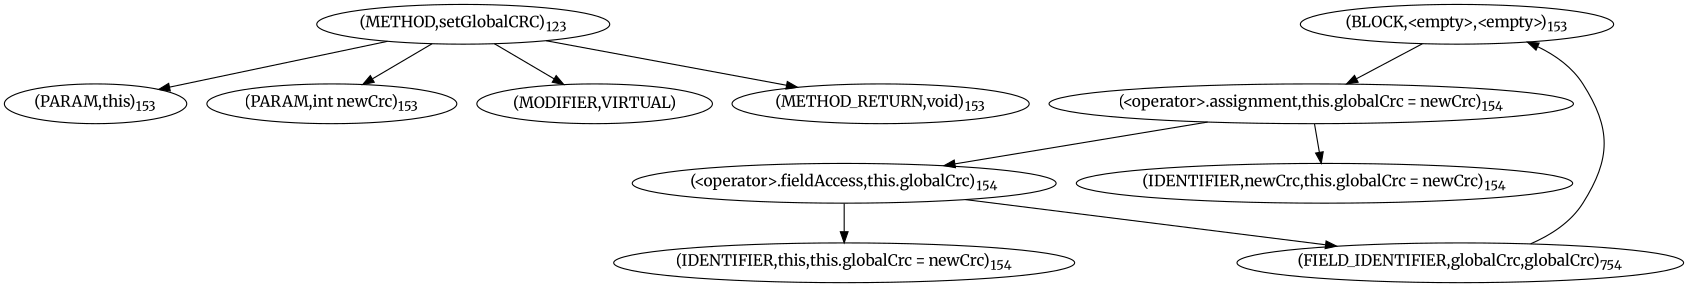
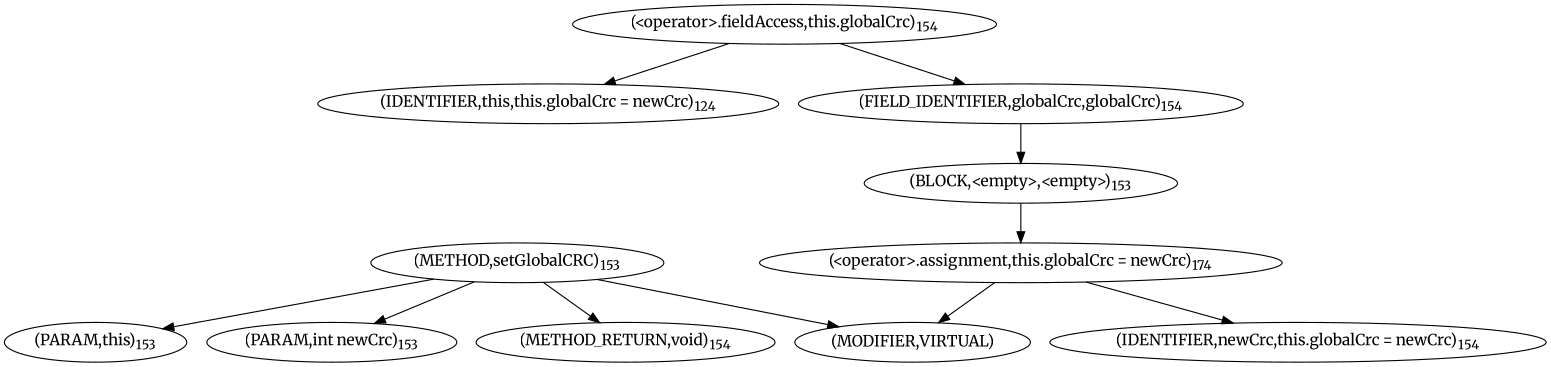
node "(METHOD,setGlobalCRC)": text "123" -> "153"
node "(METHOD_RETURN,void)": text "153" -> "154"
node "(<operator>.assignment,this.globalCrc = newCrc)": text "154" -> "174"
edge "(<operator>.assignment,this.globalCrc = newCrc)" -> "(<operator>.fieldAccess,this.globalCrc)": now "(<operator>.assignment,this.globalCrc = newCrc)" -> "(MODIFIER,VIRTUAL)"
node "(IDENTIFIER,this,this.globalCrc = newCrc)": text "154" -> "124"
node "(FIELD_IDENTIFIER,globalCrc,globalCrc)": text "754" -> "154"
